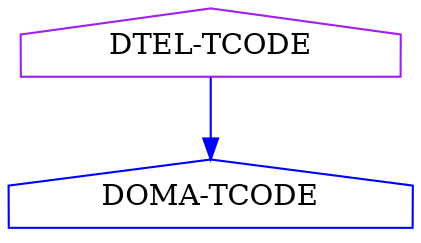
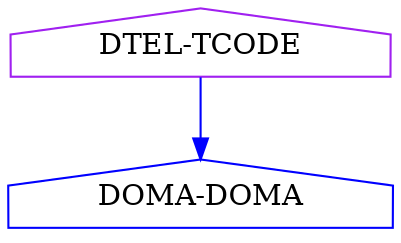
node "DOMA-TCODE": label "DOMA-TCODE" -> "DOMA-DOMA"
